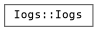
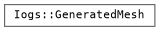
node "Iogs::Iogs": label "Iogs::Iogs" -> "Iogs::GeneratedMesh"
